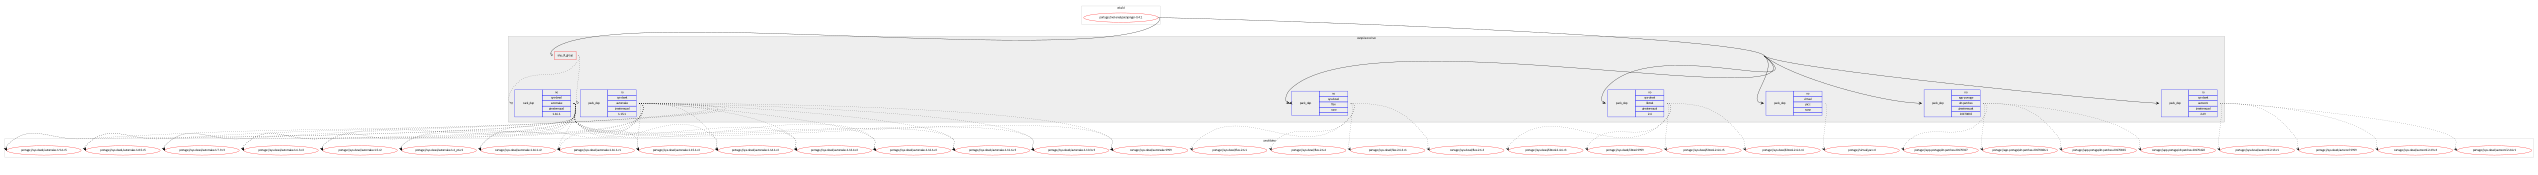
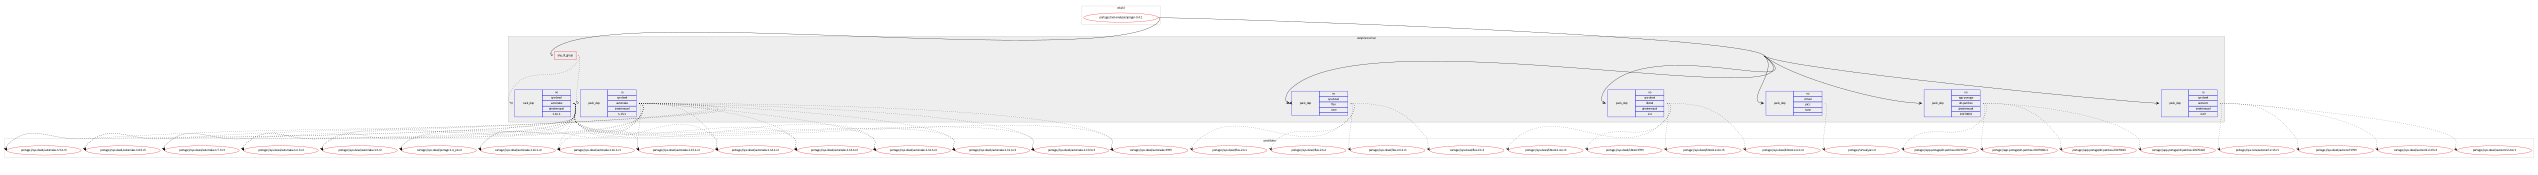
node "portage://sys-devel/automake-1.4_p6-r2": label "portage://sys-devel/automake-1.4_p6-r2" -> "portage://sys-devel/portage-1.4_p6-r2"
node "portage://sys-devel/autoconf-2.13-r1": label "portage://sys-devel/autoconf-2.13-r1" -> "portage://sys-none/autoconf-2.13-r1"
